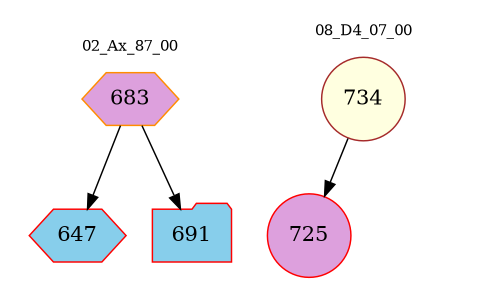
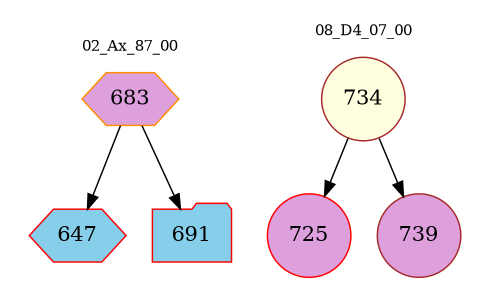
node "739": added
